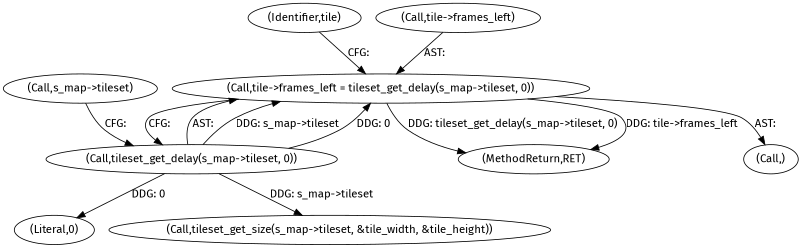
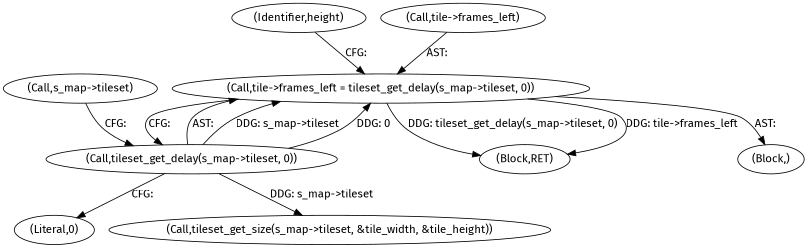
node "(Identifier,tile)": label "(Identifier,tile)" -> "(Identifier,height)"
node "(MethodReturn,RET)": label "(MethodReturn,RET)" -> "(Block,RET)"
node "(Call,)": label "(Call,)" -> "(Block,)"
edge "(Call,tileset_get_delay(s_map->tileset, 0))" -> "(Literal,0)": label "DDG: 0" -> "CFG: "
